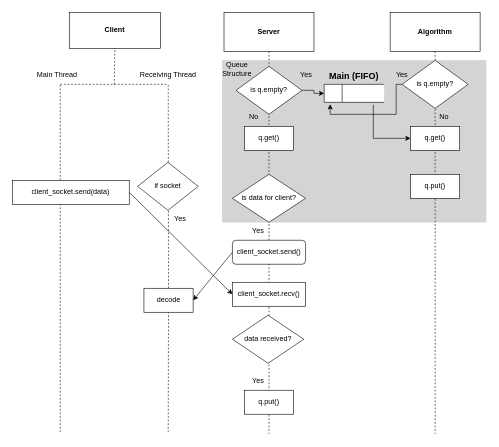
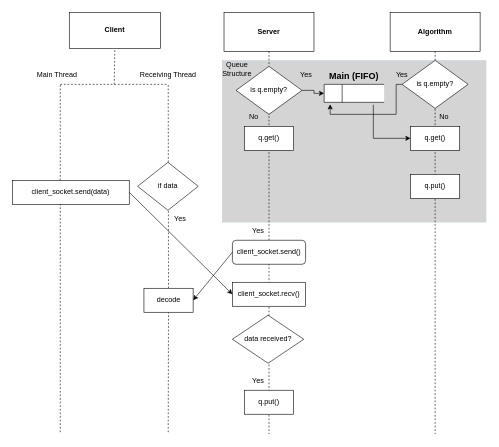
node "if socket": label "if socket" -> "if data"
node "is data for client?": removed
